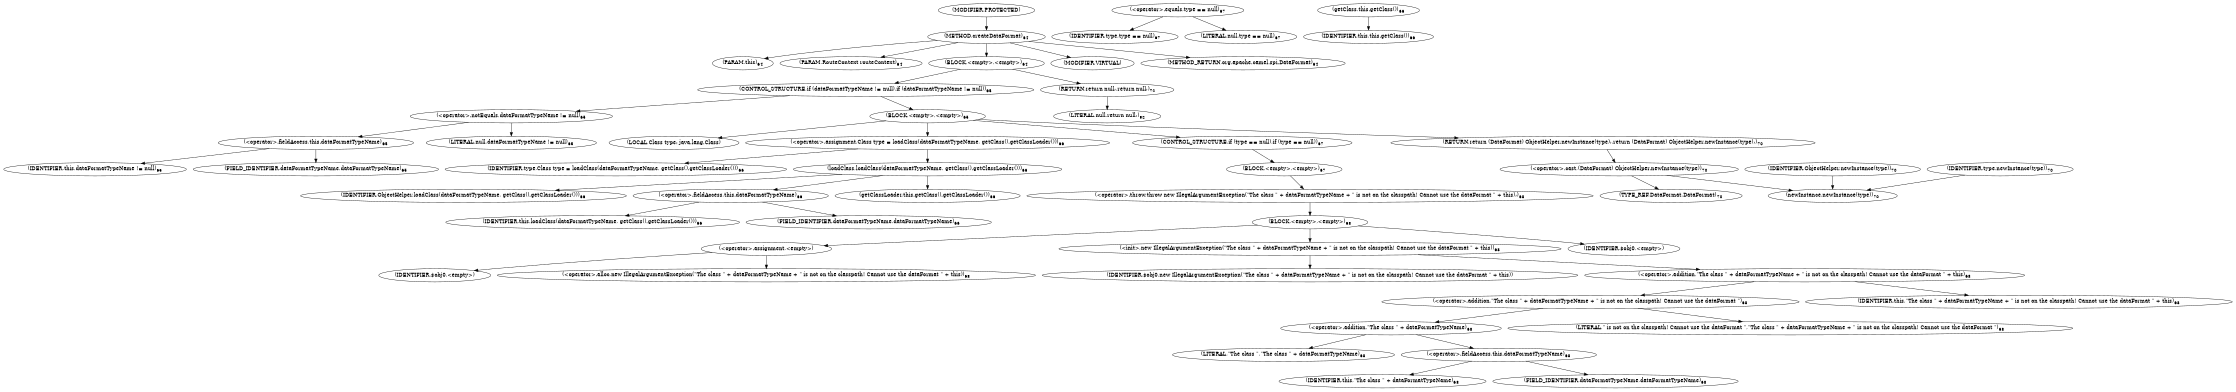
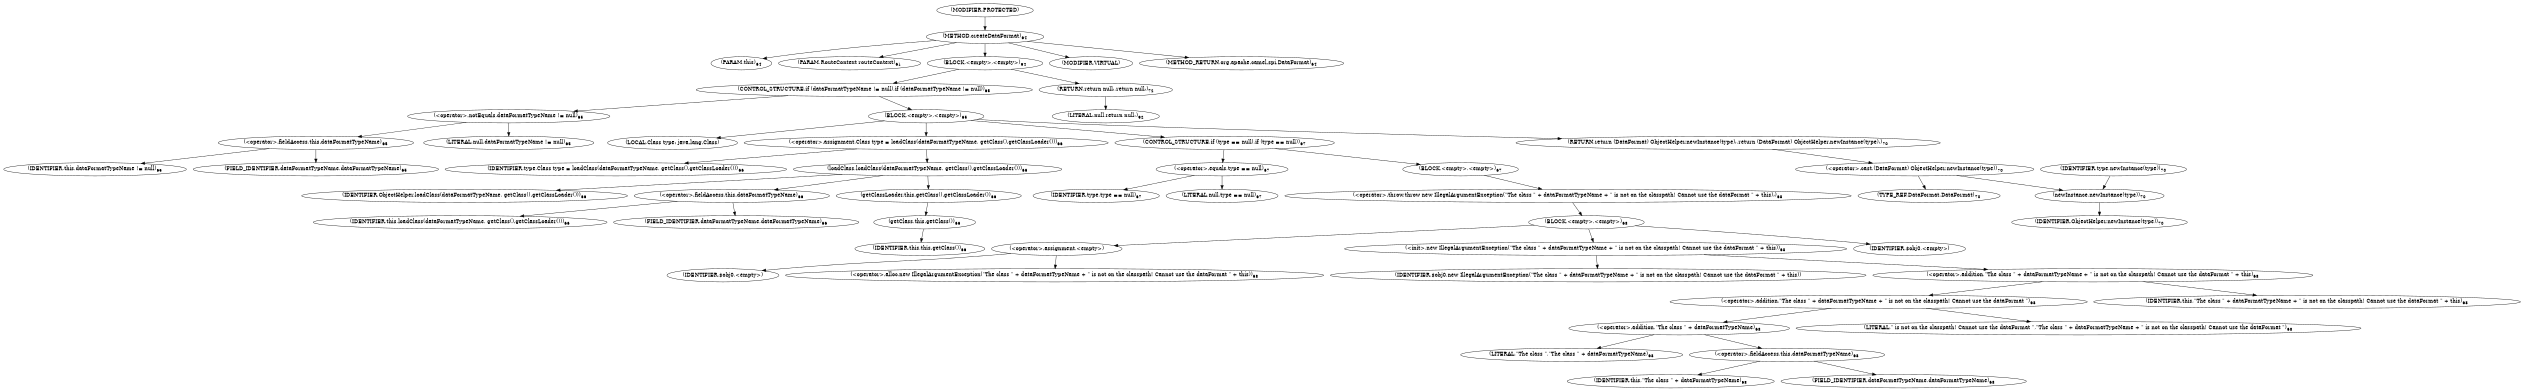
node "(PARAM,RouteContext routeContext)": text "64" -> "61"
edge "(CONTROL_STRUCTURE,if (type == null),if (type == null))" -> "(<operator>.equals,type == null)": added
edge "(IDENTIFIER,ObjectHelper,newInstance(type))" -> "(newInstance,newInstance(type))": reversed
edge "(getClassLoader,this.getClass().getClassLoader())" -> "(getClass,this.getClass())": added
